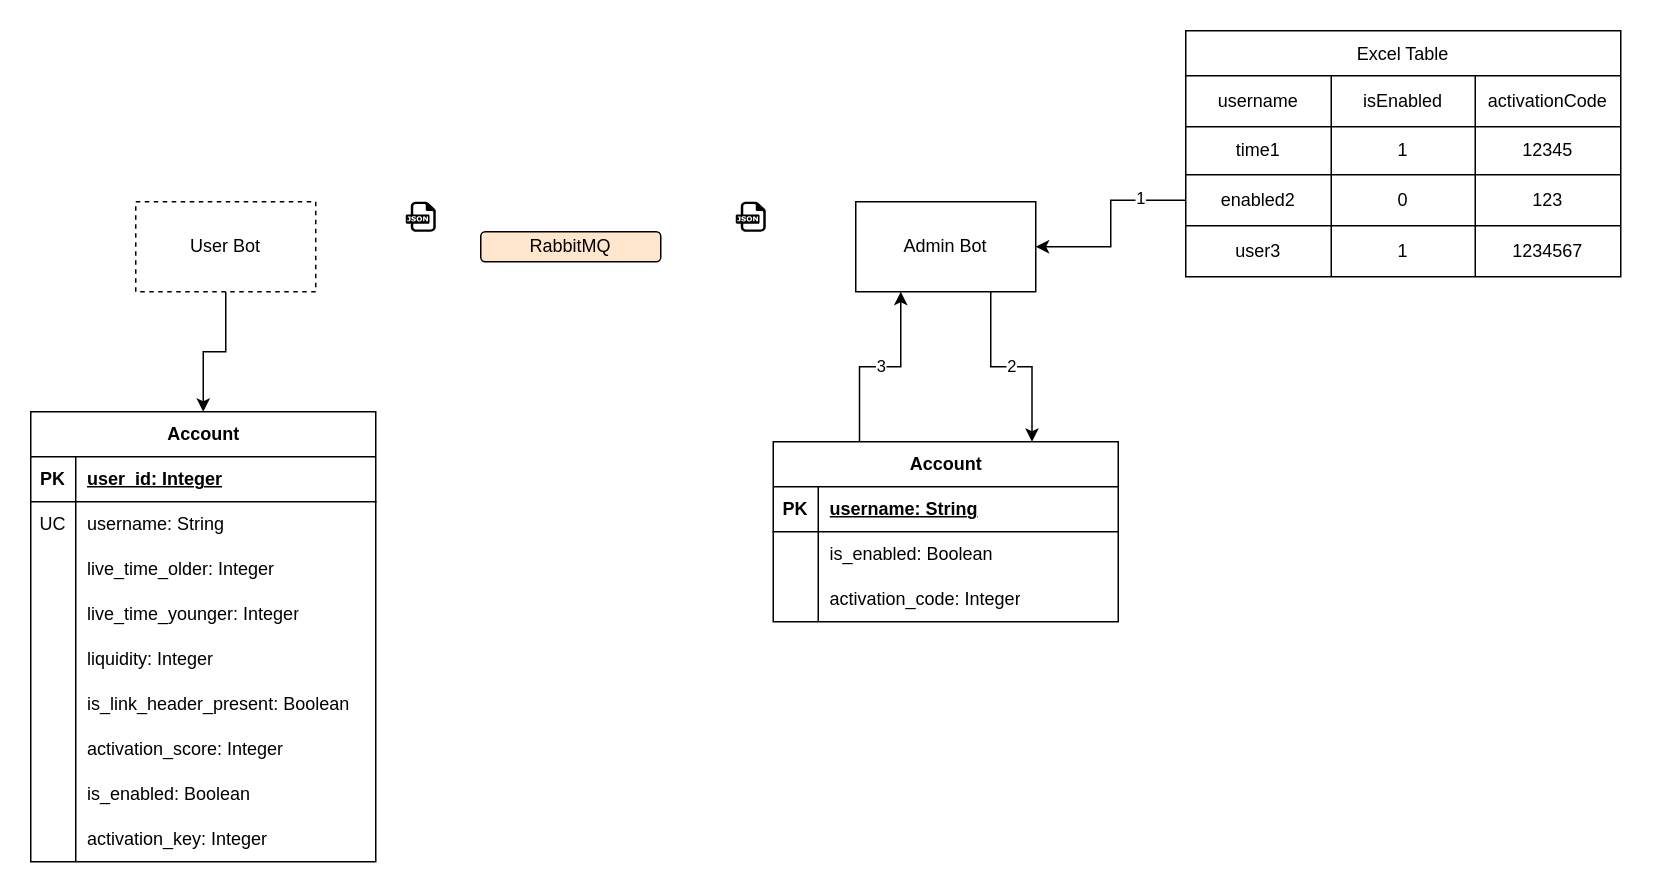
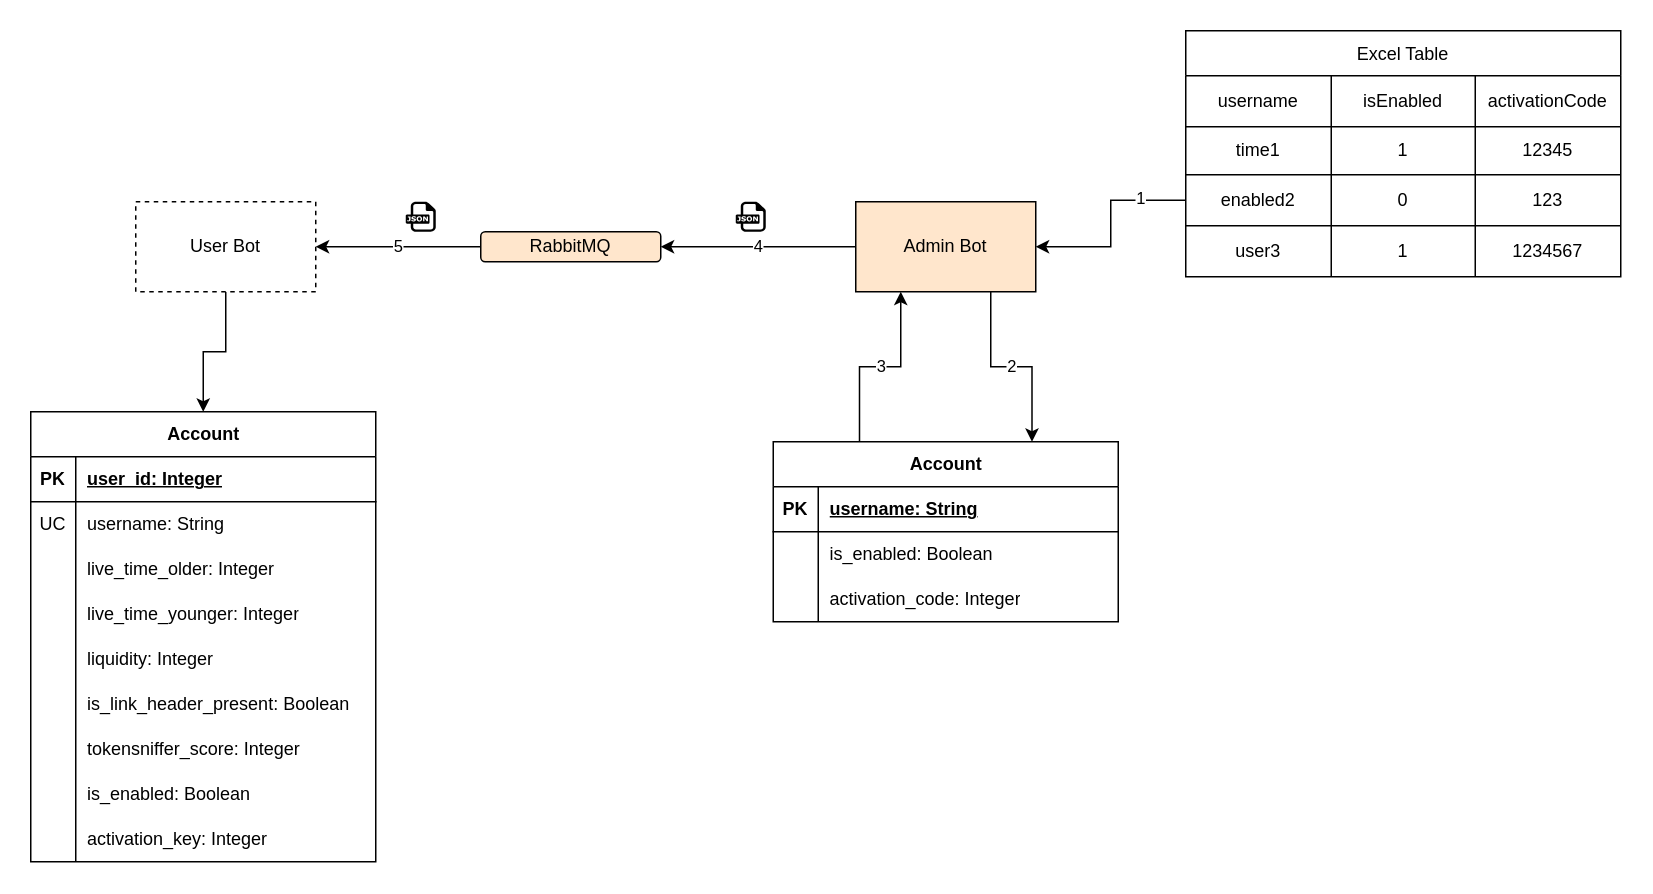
edge "RabbitMQ" -> "User Bot": added, label "5"
edge "Admin Bot" -> "RabbitMQ": added, label "4"
node "Admin Bot": fillcolor #ffffff -> #ffe6cc
node "activation_score: Integer": label "activation_score: Integer" -> "tokensniffer_score: Integer"
